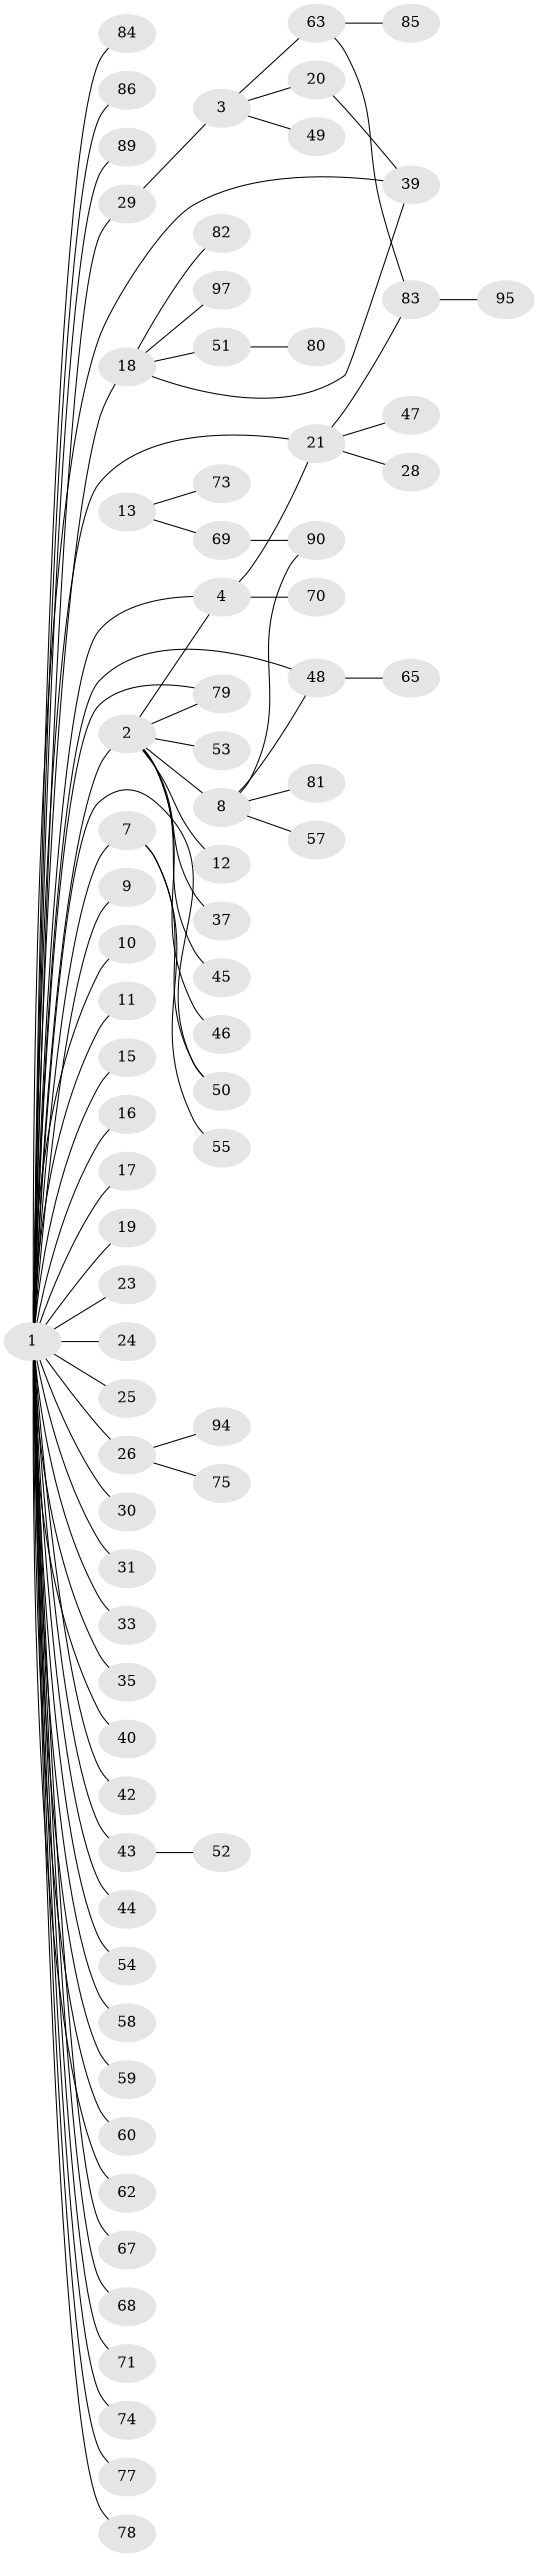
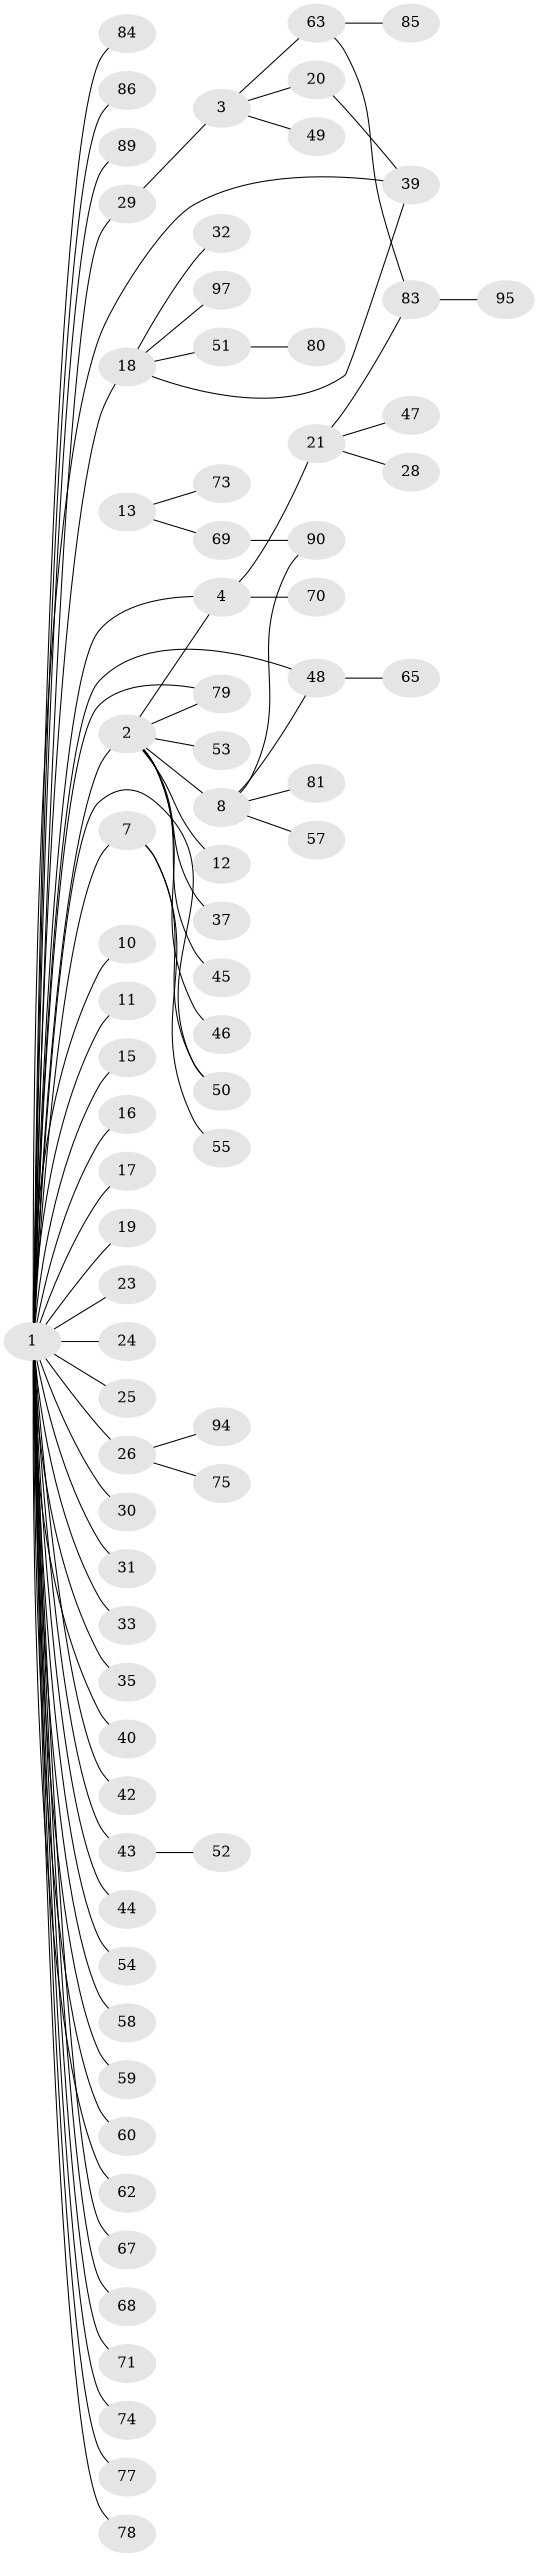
node "82": label "82" -> "32"
edge "21" -- "1": removed
node "9": removed
